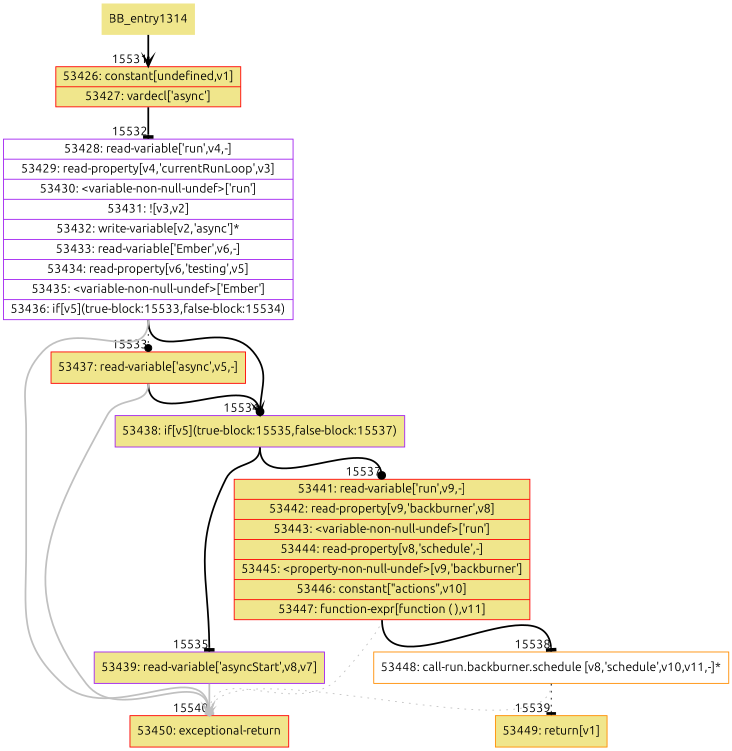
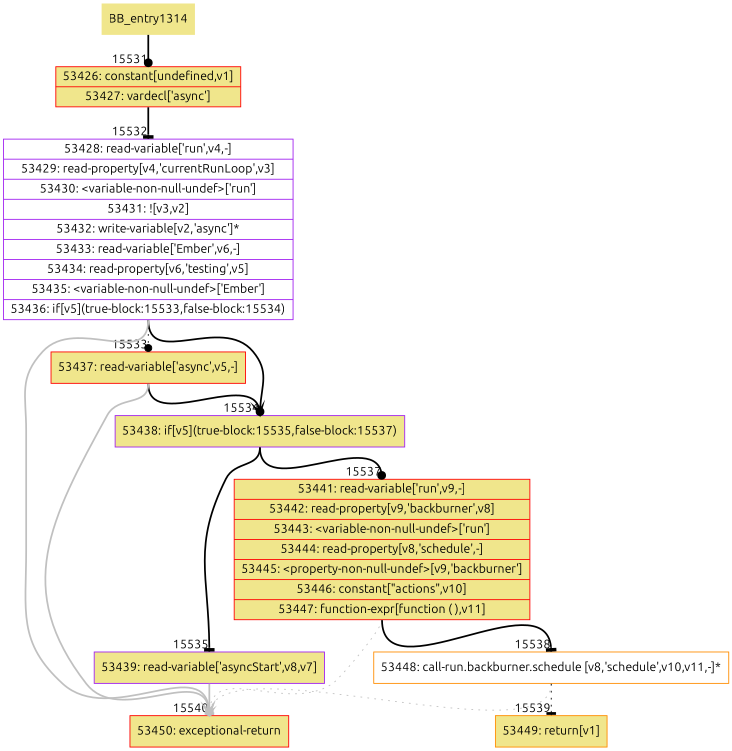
edge "BB_entry1314" -> "53426: constant[undefined,v1]": arrowhead vee -> dot
